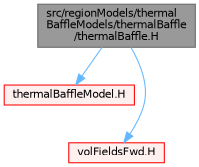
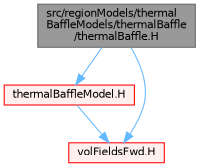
edge "thermalBaffleModel.H" -> "volFieldsFwd.H": added
